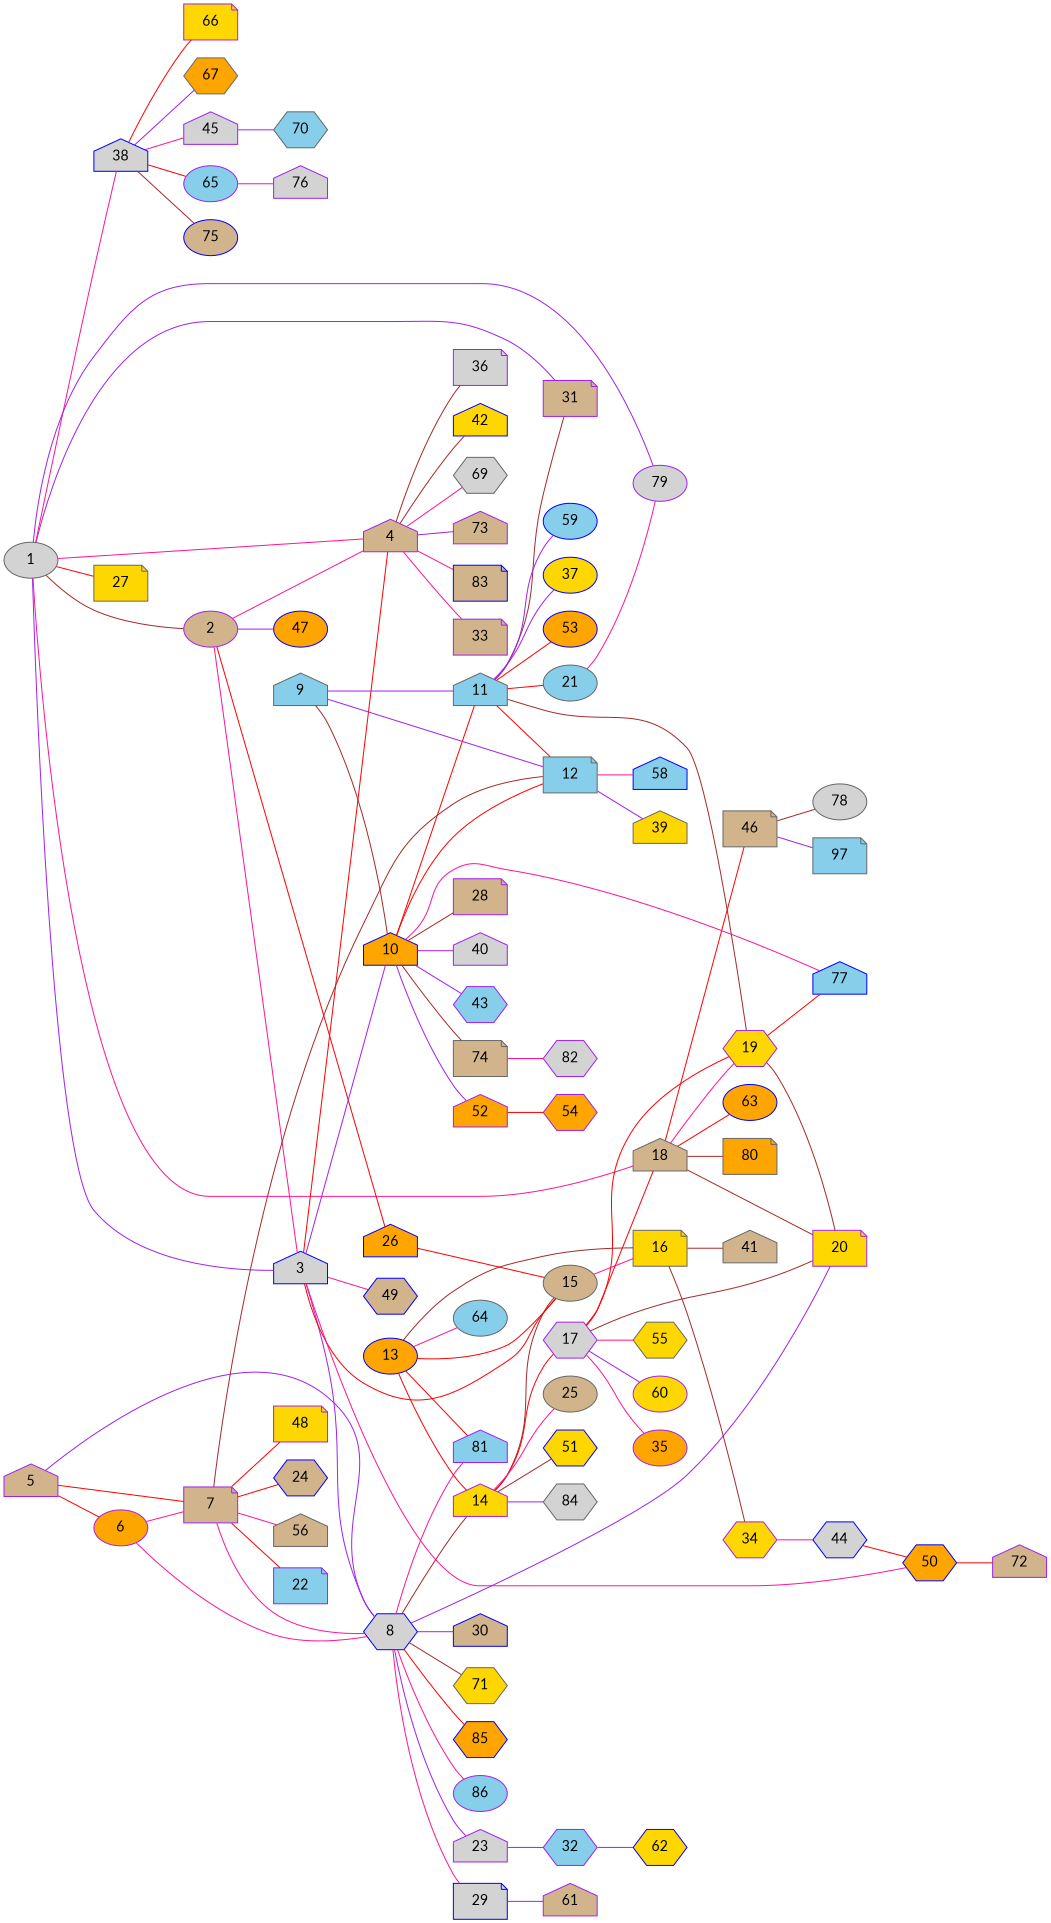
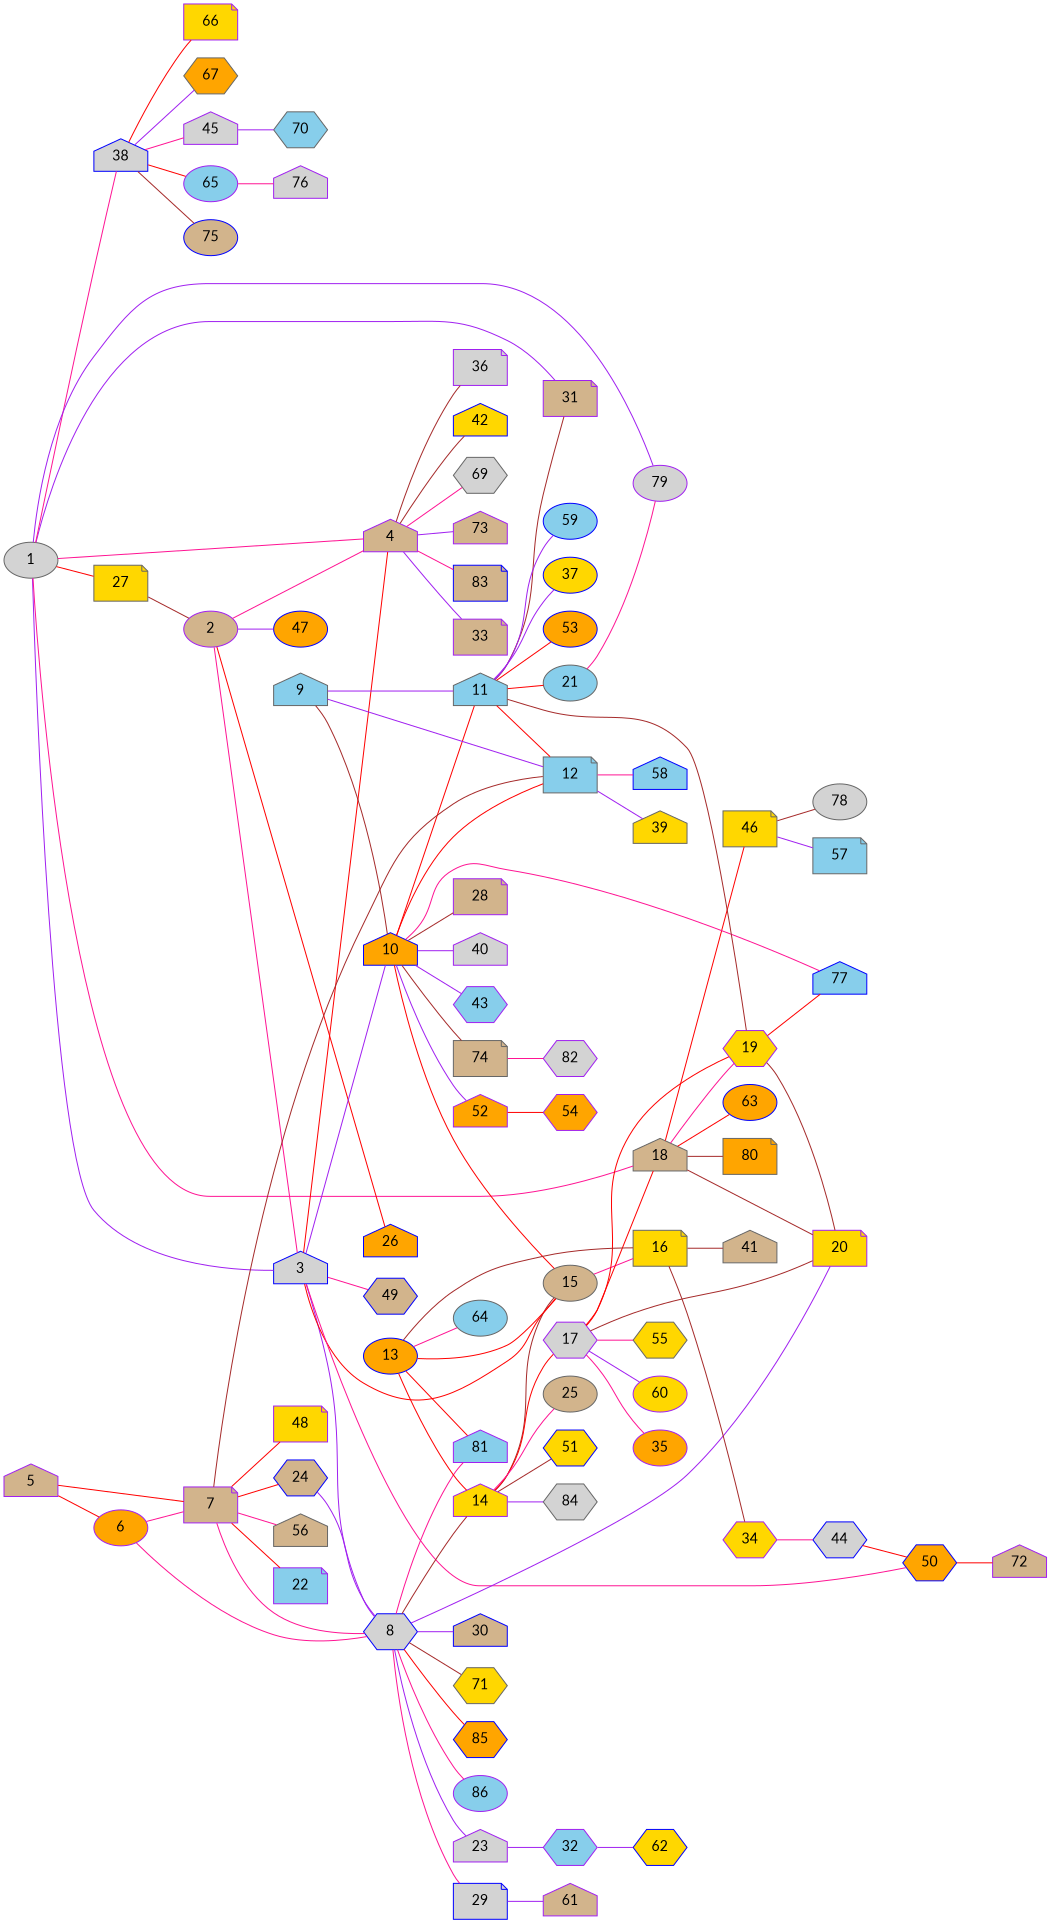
edge "4" -- "33": color deeppink -> purple
edge "1" -- "2": now "27" -- "2"
node "46": fillcolor tan -> gold
node "97": label "97" -> "57"
edge "26" -- "15": now "10" -- "15"
edge "5" -- "8": now "24" -- "8"
